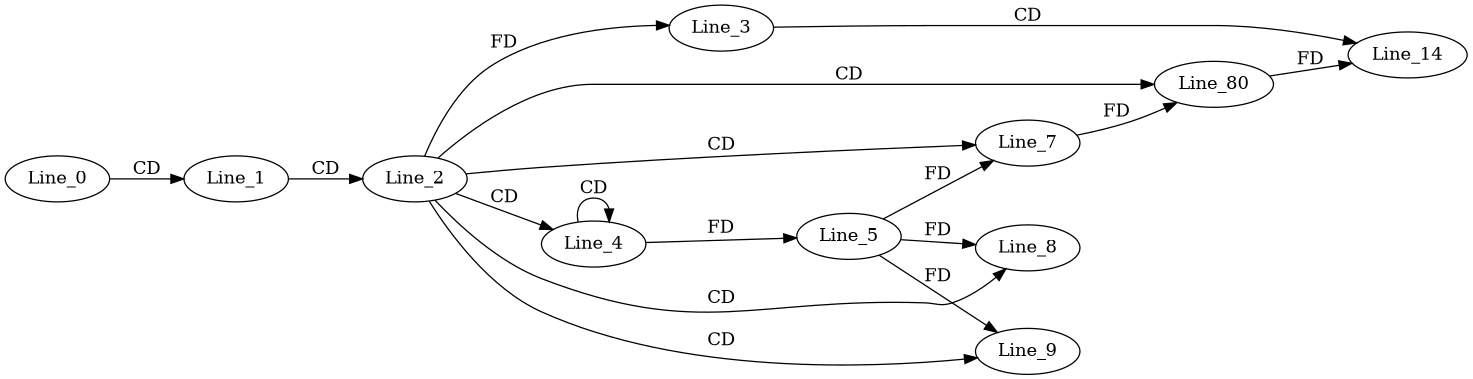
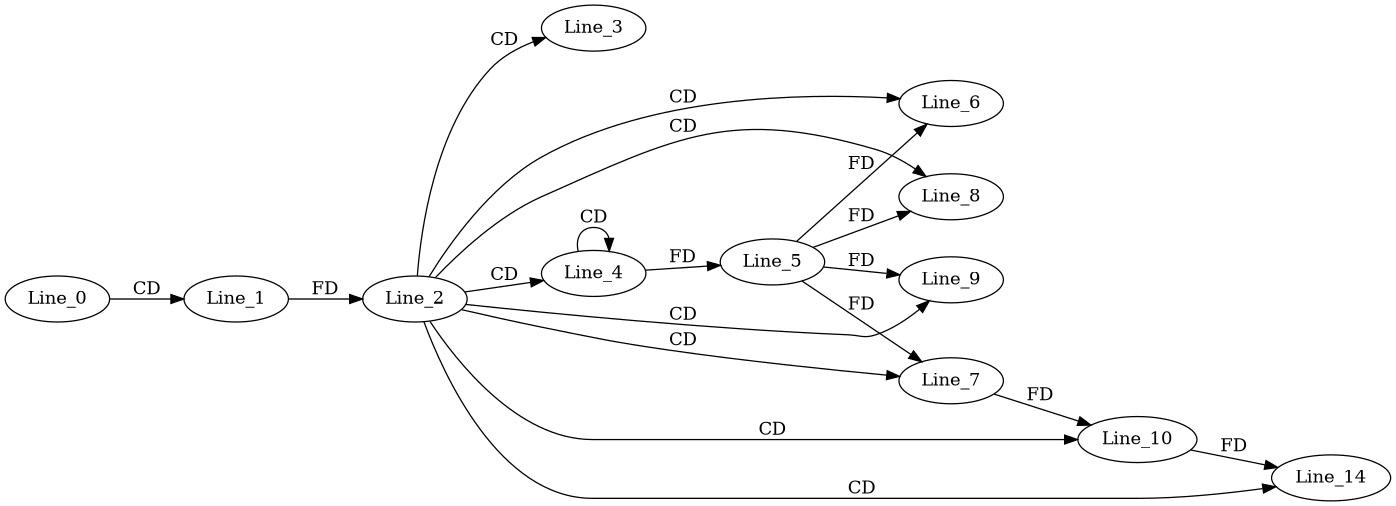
edge "Line_3" -> "Line_14": now "Line_2" -> "Line_14"
edge "Line_2" -> "Line_3": label "FD" -> "CD"
node "Line_80": label "Line_80" -> "Line_10"
node "Line_6": added
edge "Line_1" -> "Line_2": label "CD" -> "FD"
